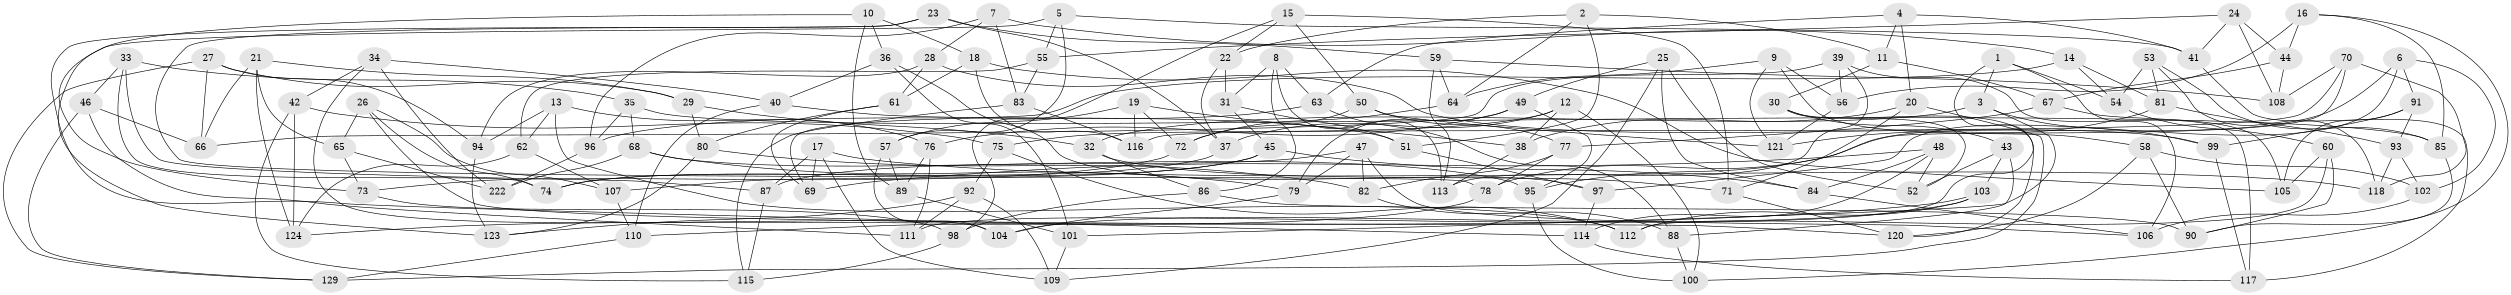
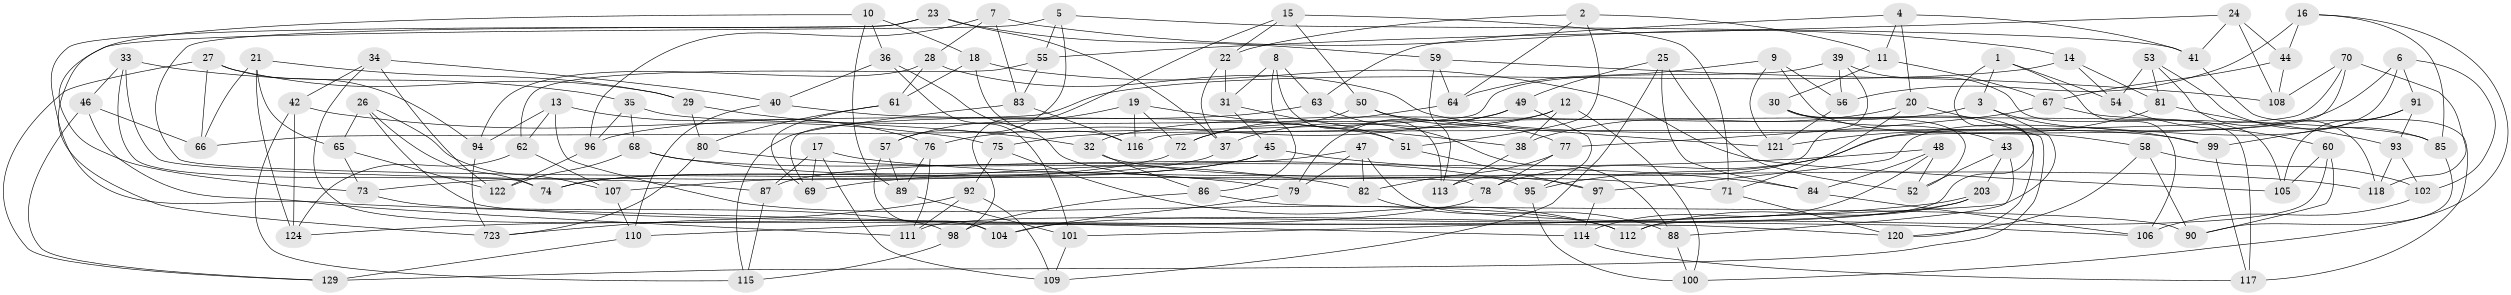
node "222": label "222" -> "122"
node "103": label "103" -> "203"
node "123": label "123" -> "723"
